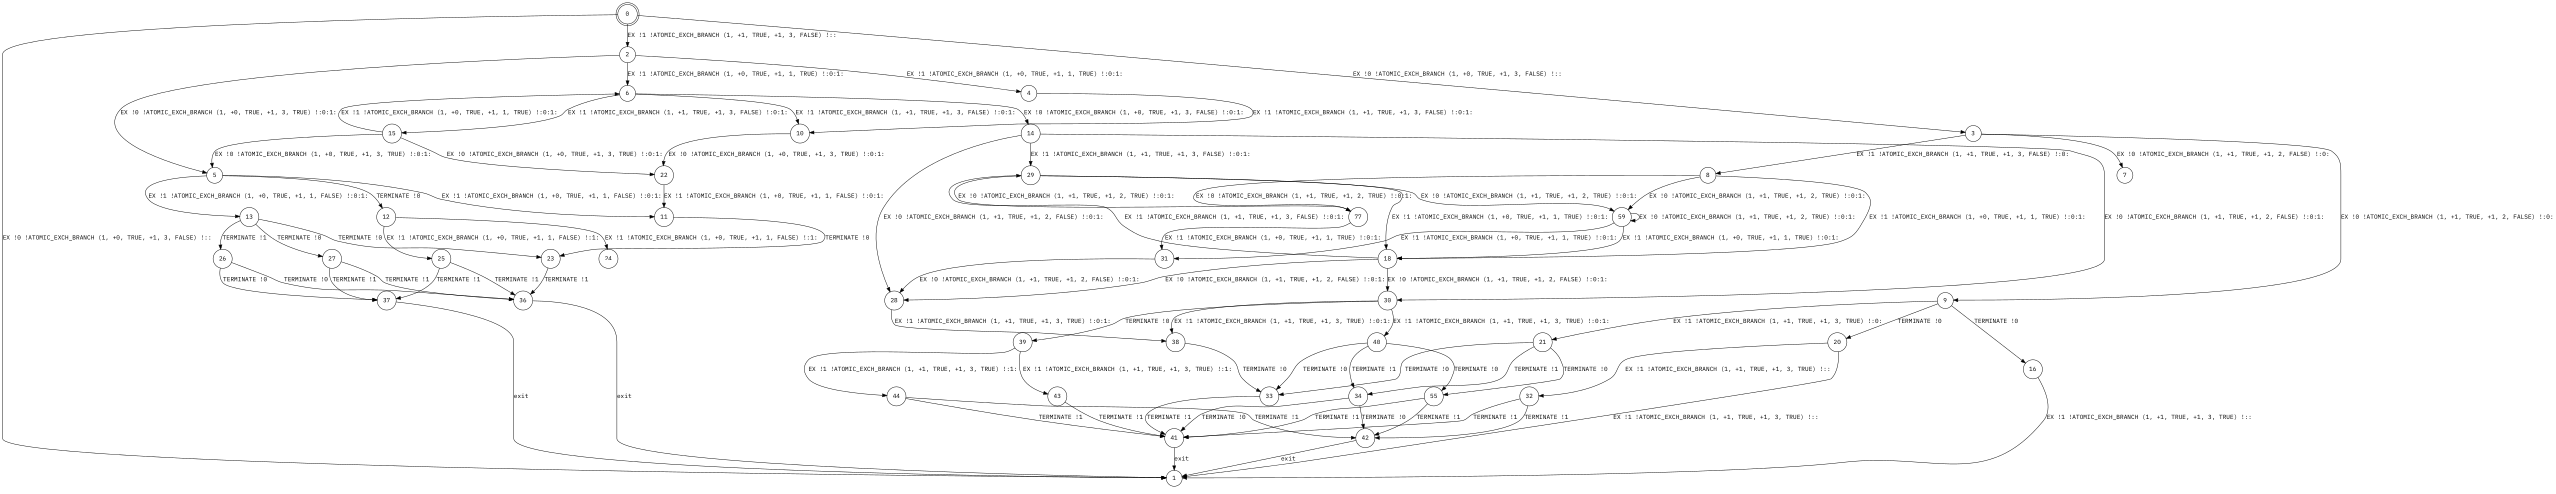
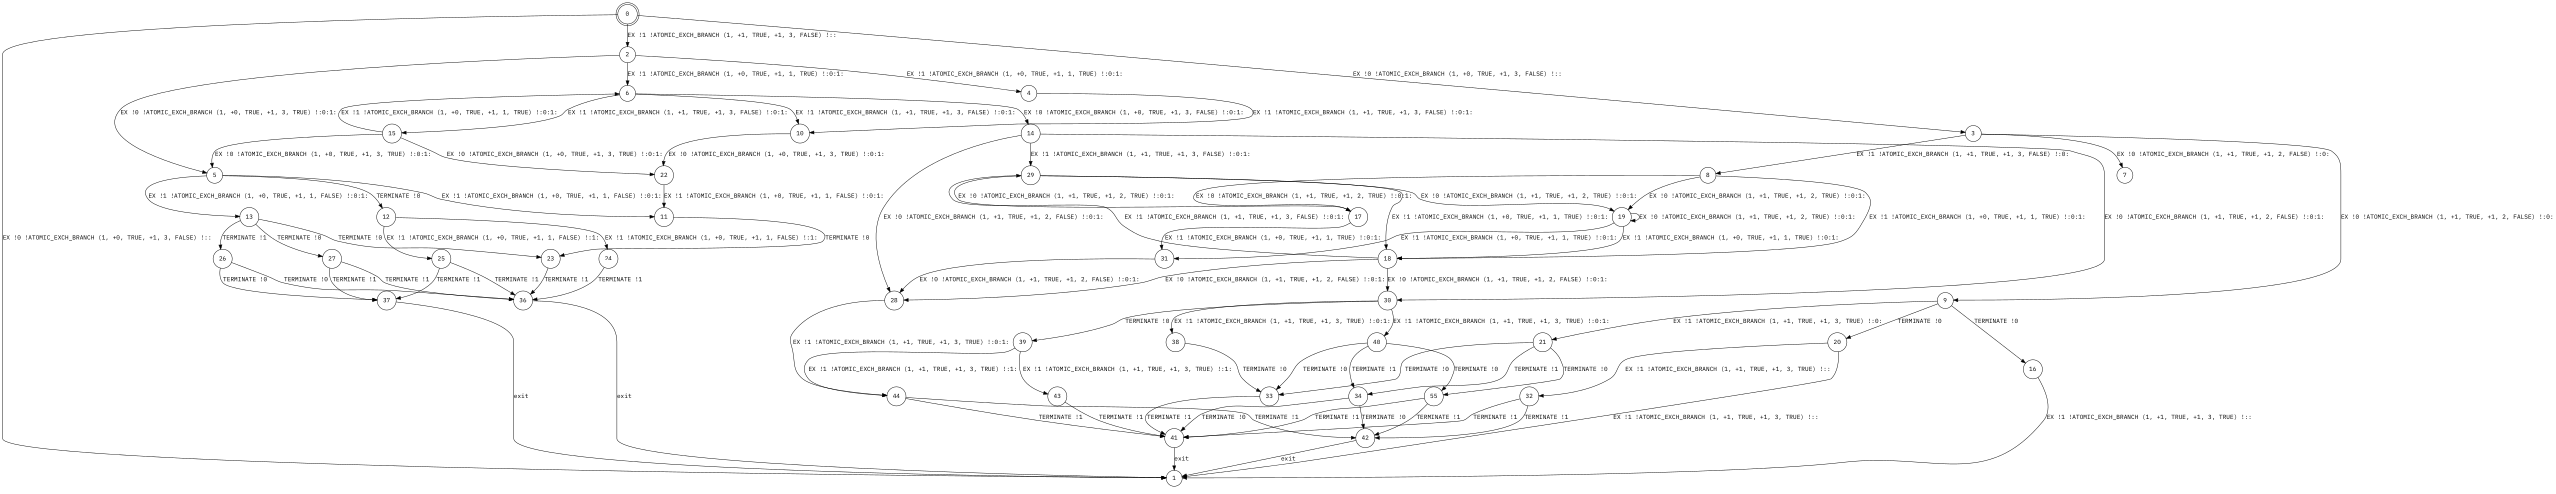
node "77": label "77" -> "17"
node "59": label "59" -> "19"
edge "24" -> "36": added, label "TERMINATE !1"
edge "28" -> "38": now "28" -> "44"
